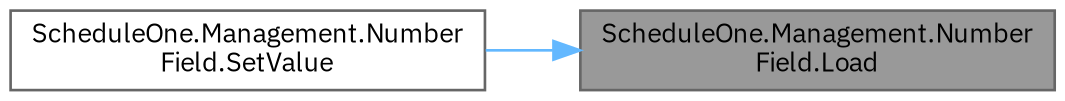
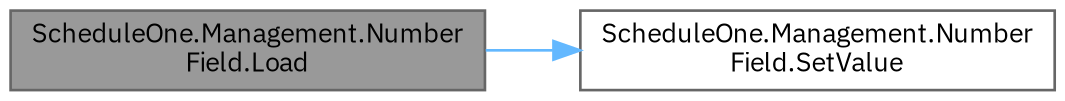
edge "ScheduleOne.Management.Number Field.SetValue" -> "ScheduleOne.Management.Number Field.Load": reversed
